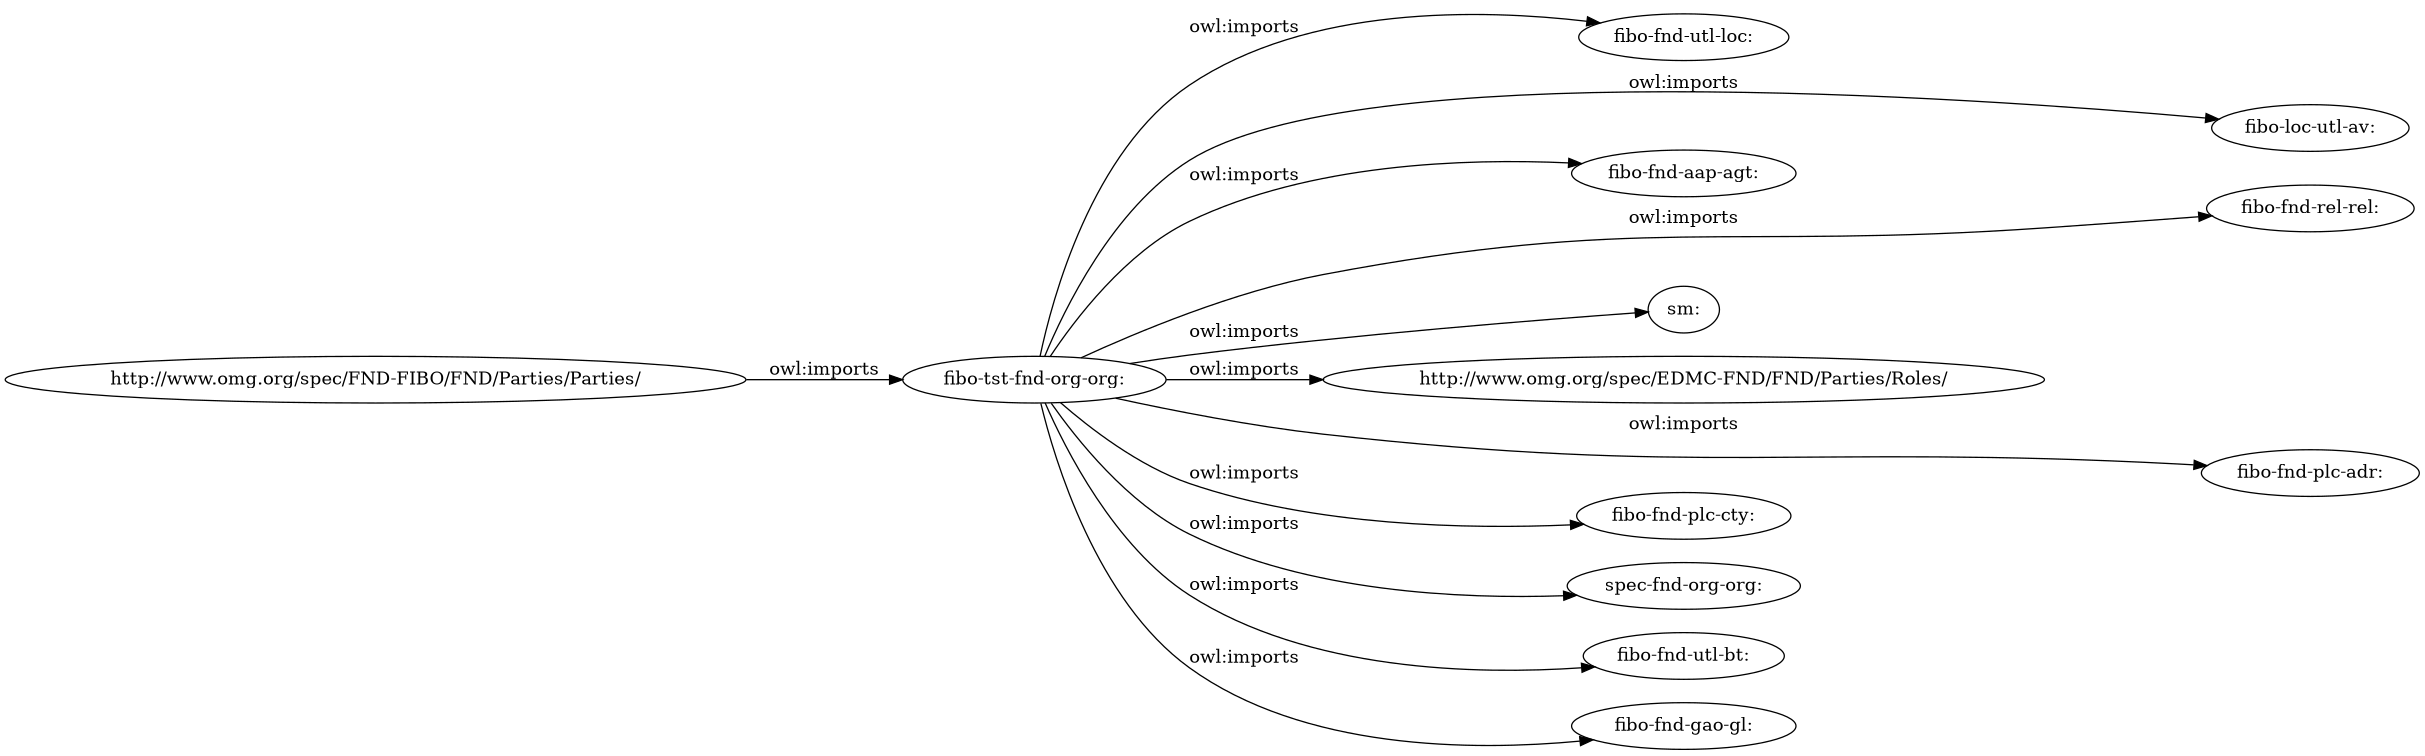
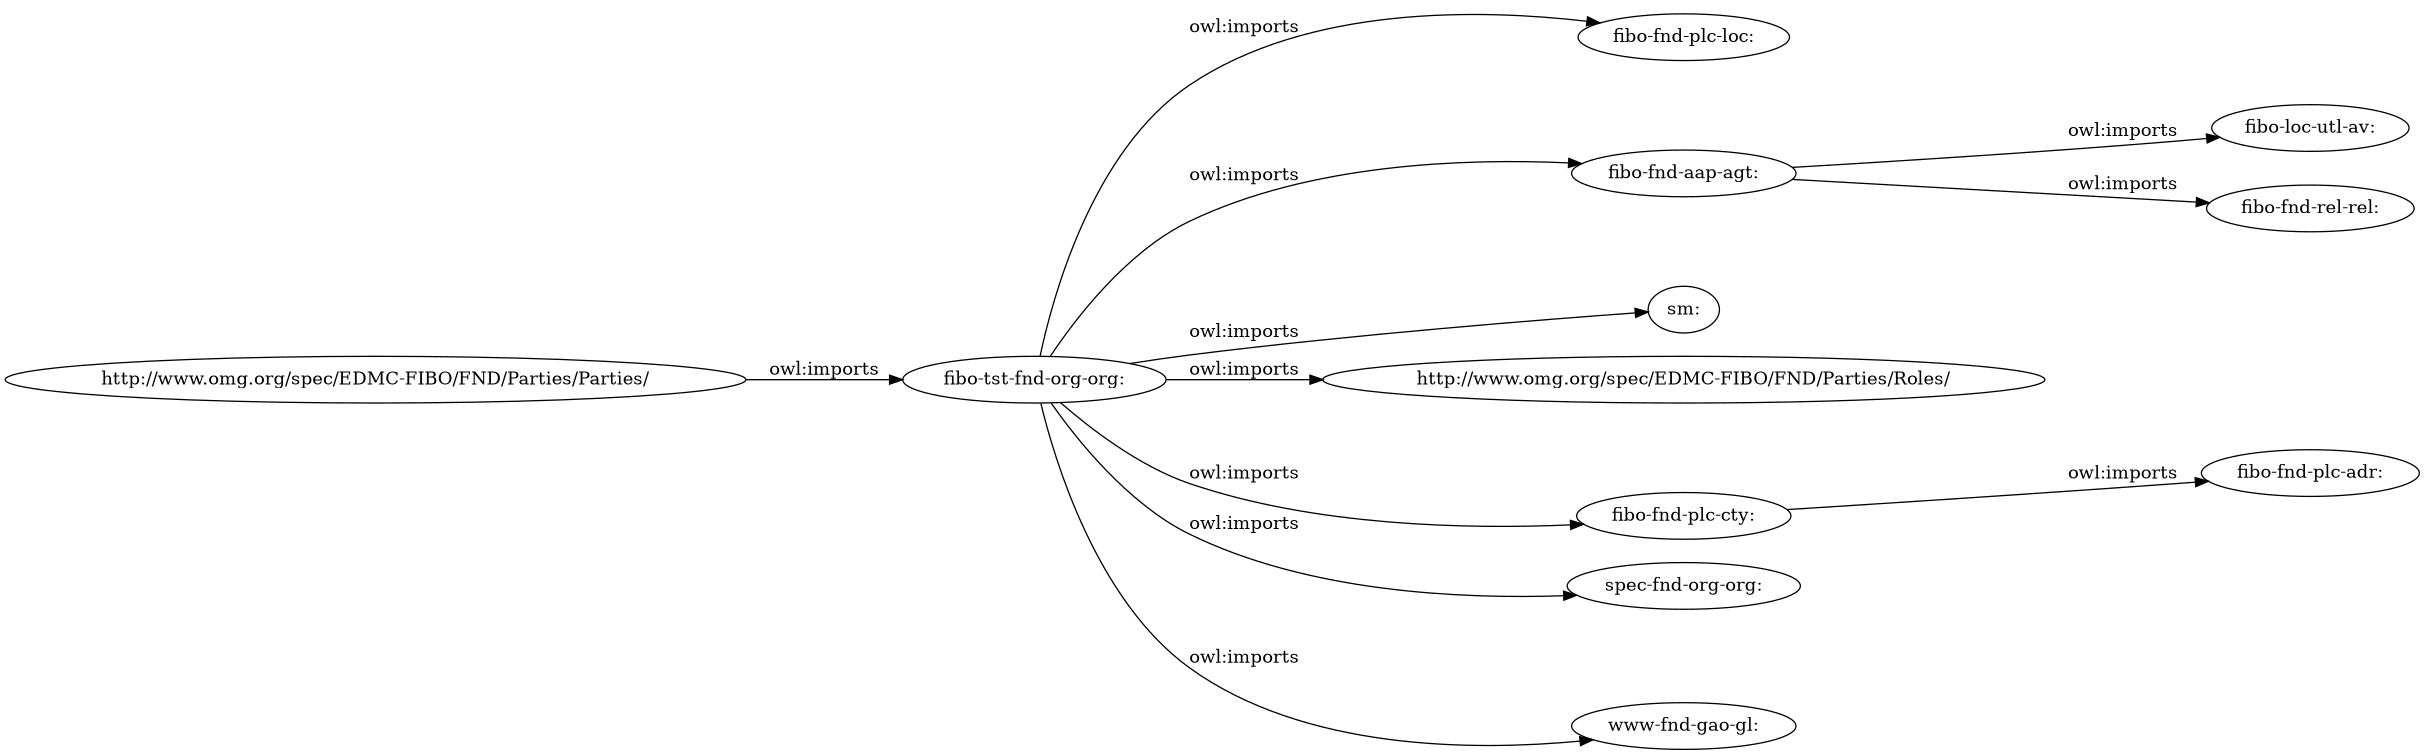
node "fibo-fnd-utl-loc:": label "fibo-fnd-utl-loc:" -> "fibo-fnd-plc-loc:"
edge "fibo-tst-fnd-org-org:" -> "fibo-loc-utl-av:": now "fibo-fnd-aap-agt:" -> "fibo-loc-utl-av:"
edge "fibo-tst-fnd-org-org:" -> "fibo-fnd-rel-rel:": now "fibo-fnd-aap-agt:" -> "fibo-fnd-rel-rel:"
node "http://www.omg.org/spec/FND-FIBO/FND/Parties/Parties/": label "http://www.omg.org/spec/FND-FIBO/FND/Parties/Parties/" -> "http://www.omg.org/spec/EDMC-FIBO/FND/Parties/Parties/"
node "http://www.omg.org/spec/EDMC-FND/FND/Parties/Roles/": label "http://www.omg.org/spec/EDMC-FND/FND/Parties/Roles/" -> "http://www.omg.org/spec/EDMC-FIBO/FND/Parties/Roles/"
edge "fibo-tst-fnd-org-org:" -> "fibo-fnd-plc-adr:": now "fibo-fnd-plc-cty:" -> "fibo-fnd-plc-adr:"
node "fibo-fnd-utl-bt:": removed
node "fibo-fnd-gao-gl:": label "fibo-fnd-gao-gl:" -> "www-fnd-gao-gl:"
